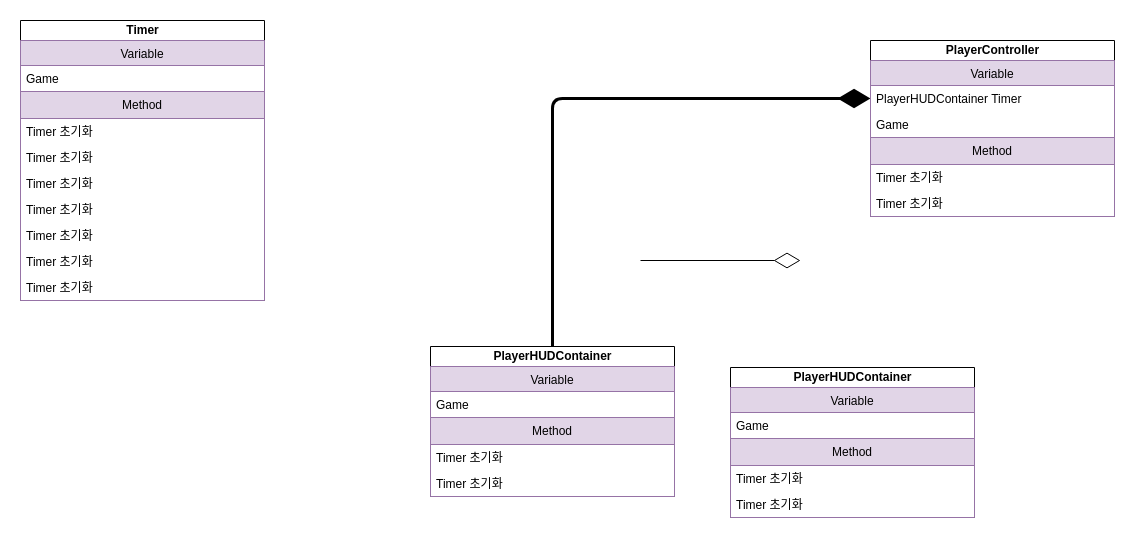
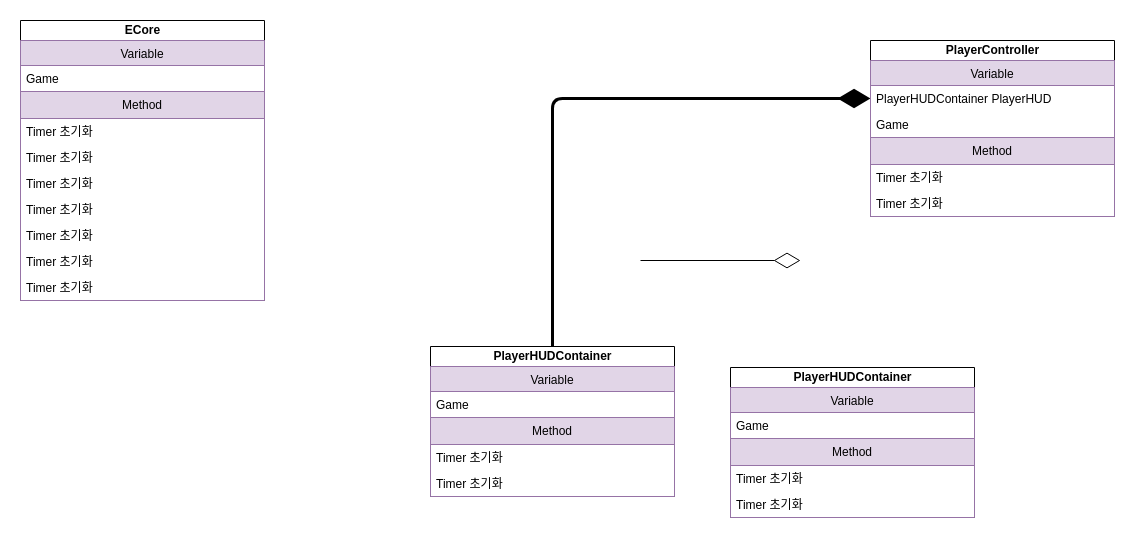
node "Timer": label "Timer" -> "ECore"
node "PlayerHUDContainer Timer": label "PlayerHUDContainer Timer" -> "PlayerHUDContainer PlayerHUD"
